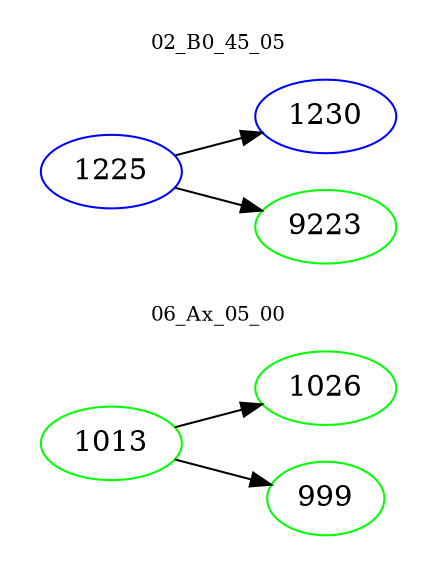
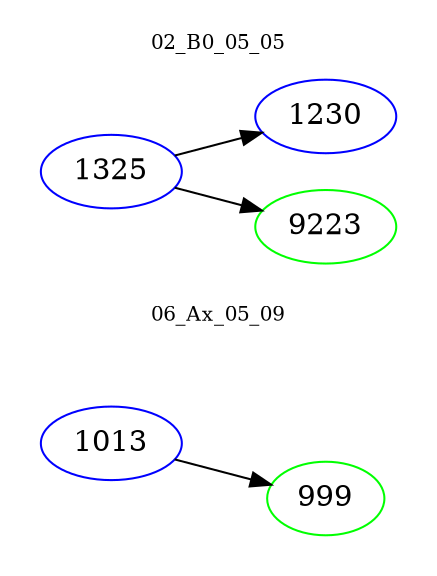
cluster "02_B0_45_05": label "02_B0_45_05" -> "02_B0_05_05"
node "1225": label "1225" -> "1325"
cluster "06_Ax_05_00": label "06_Ax_05_00" -> "06_Ax_05_09"
node "1026": removed
node "1013": color green -> blue
